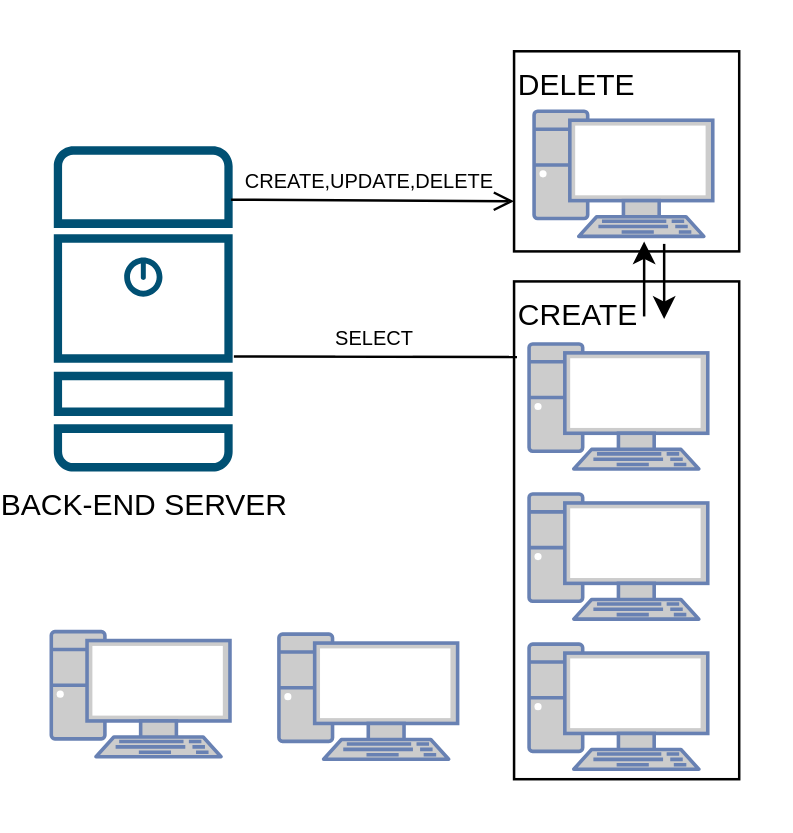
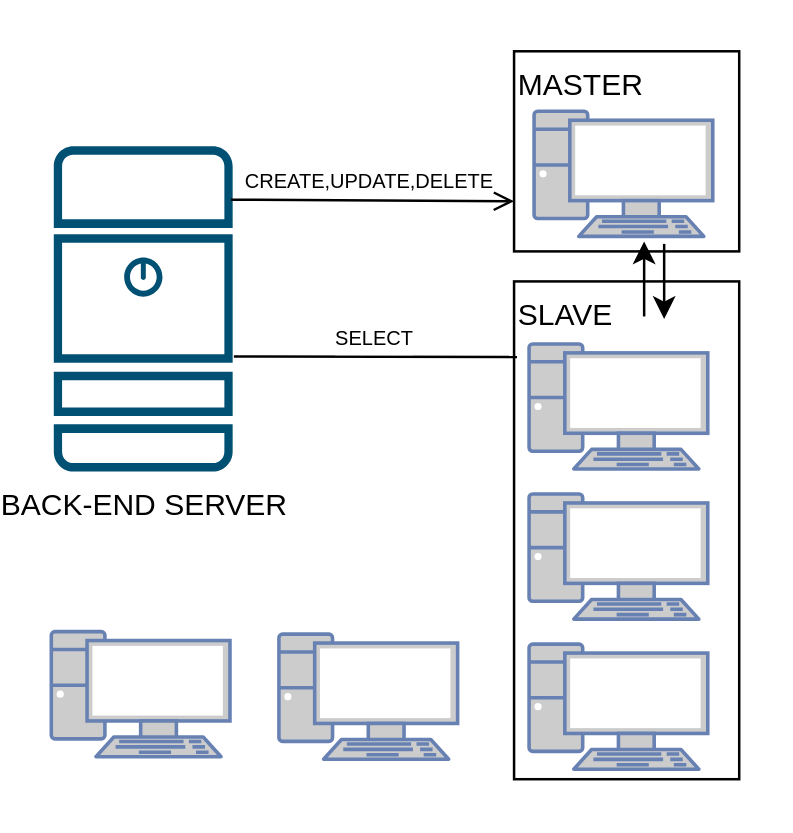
node "DELETE": label "DELETE" -> "MASTER"
node "CREATE": label "CREATE" -> "SLAVE"
